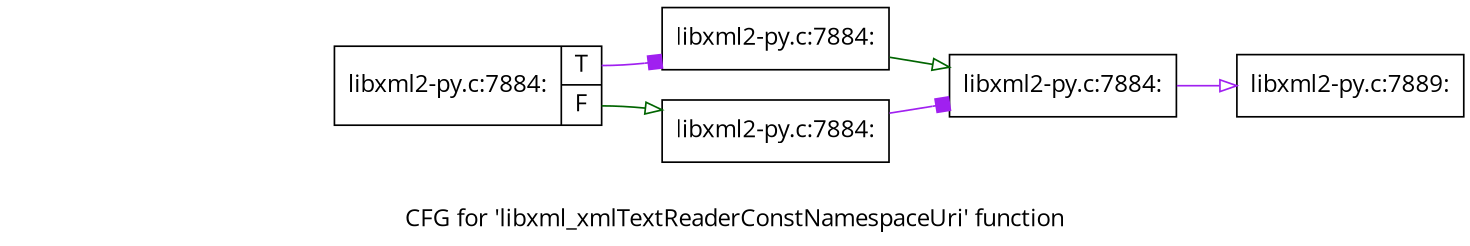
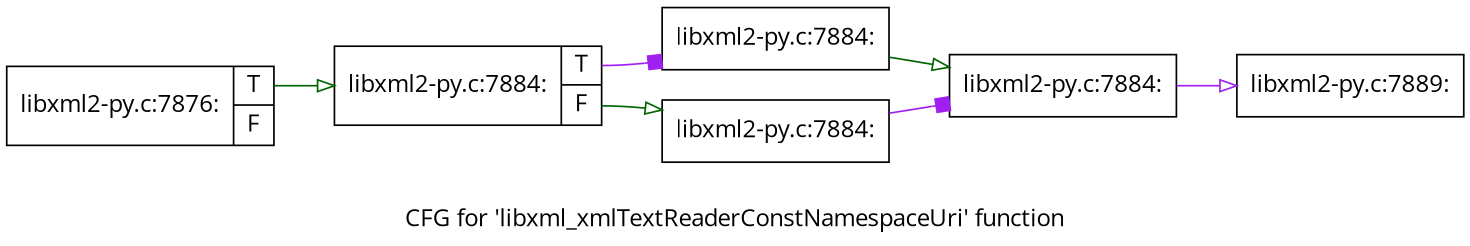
node "libxml2-py.c:7876:": added
